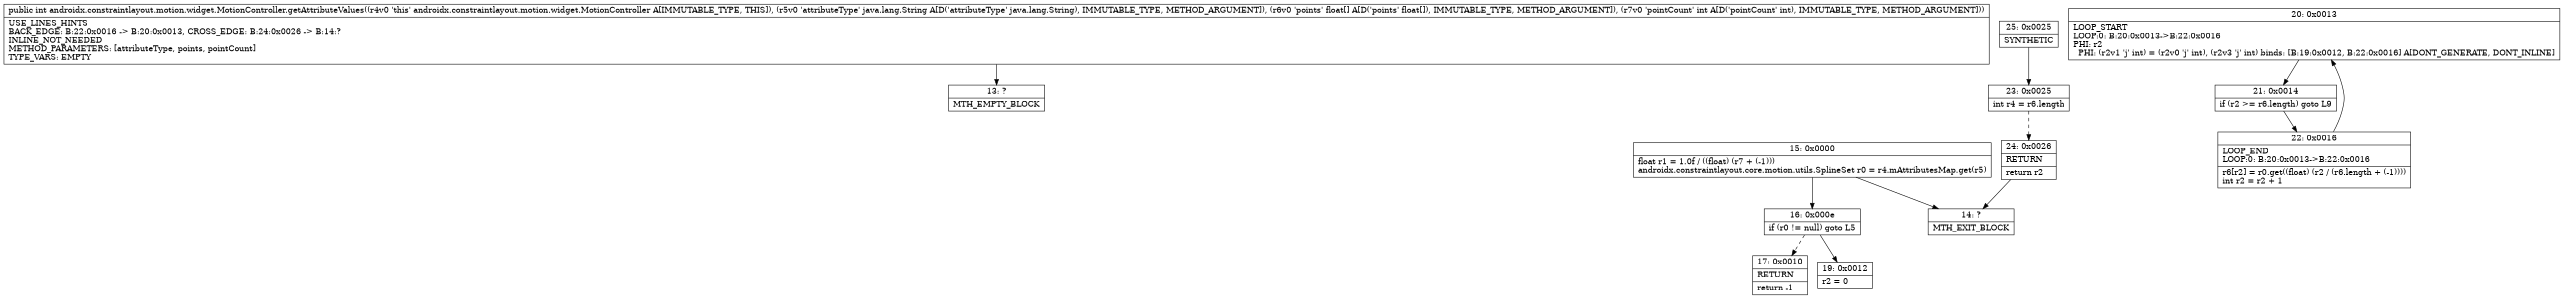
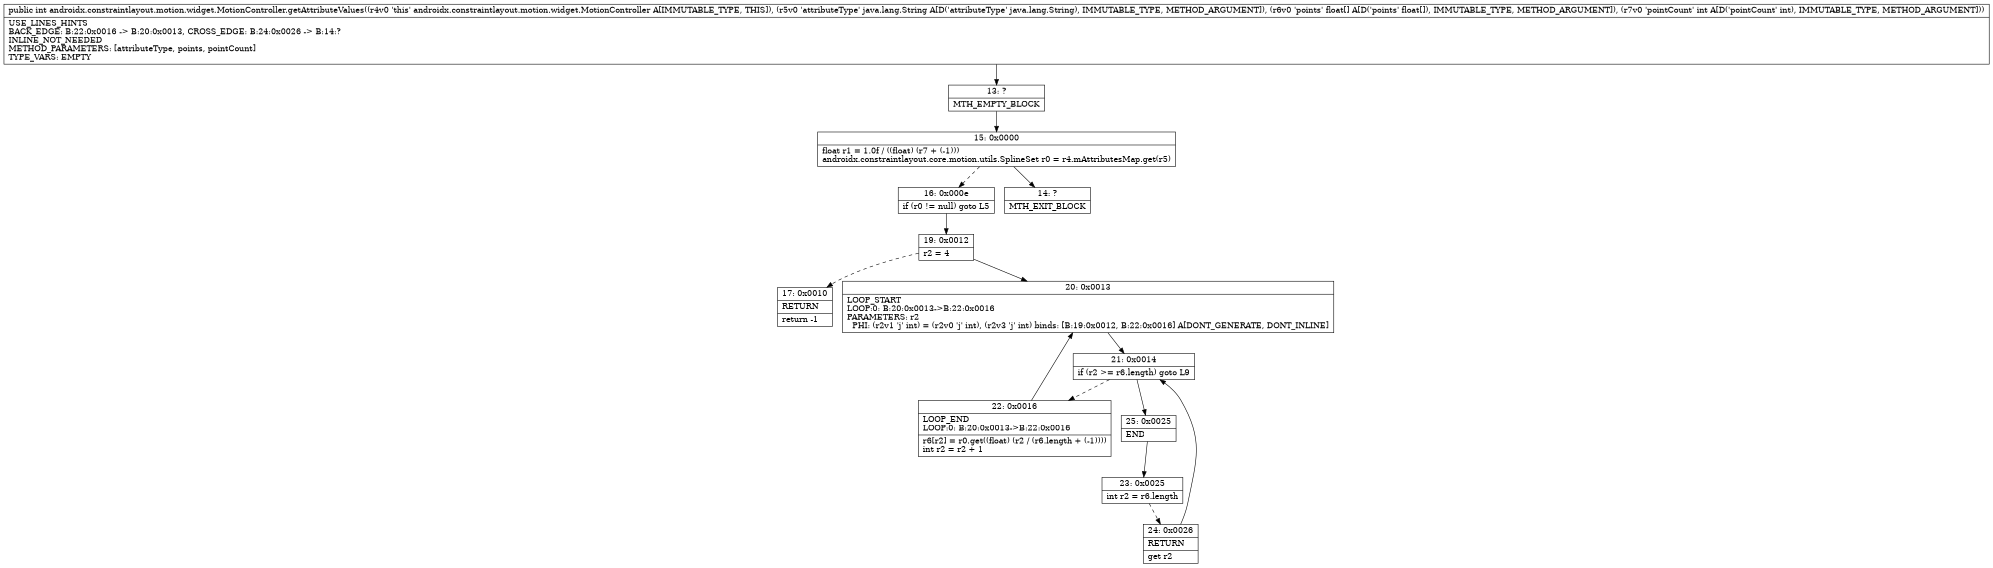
node "25: 0x0025": text "SYNTHETIC" -> "END"
node "20: 0x0013": text "PHI: r2" -> "PARAMETERS: r2"
node "23: 0x0025": text "int r4 = r6.length" -> "int r2 = r6.length"
edge "13: ?" -> "15: 0x0000": added
edge "21: 0x0014" -> "22: 0x0016": style solid -> dashed
node "24: 0x0026": text "return r2" -> "get r2"
edge "15: 0x0000" -> "16: 0x000e": style solid -> dashed
edge "24: 0x0026" -> "14: ?": now "24: 0x0026" -> "21: 0x0014"
edge "16: 0x000e" -> "17: 0x0010": now "19: 0x0012" -> "17: 0x0010"
edge "19: 0x0012" -> "20: 0x0013": added
node "19: 0x0012": text "r2 = 0" -> "r2 = 4"
edge "21: 0x0014" -> "25: 0x0025": added
